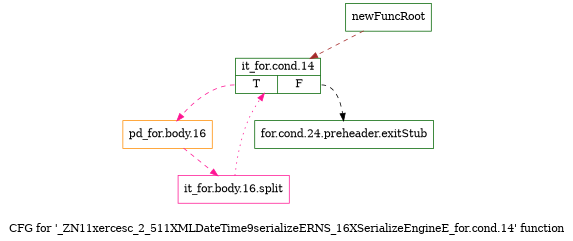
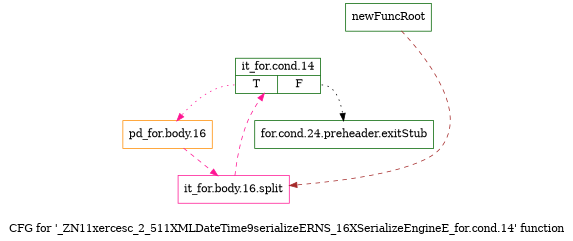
edge "newFuncRoot" -> "it_for.cond.14": now "newFuncRoot" -> "it_for.body.16.split"
edge "it_for.cond.14" -> "pd_for.body.16": style dashed -> dotted
edge "it_for.cond.14" -> "for.cond.24.preheader.exitStub": style dashed -> dotted
edge "it_for.body.16.split" -> "it_for.cond.14": style dotted -> dashed
